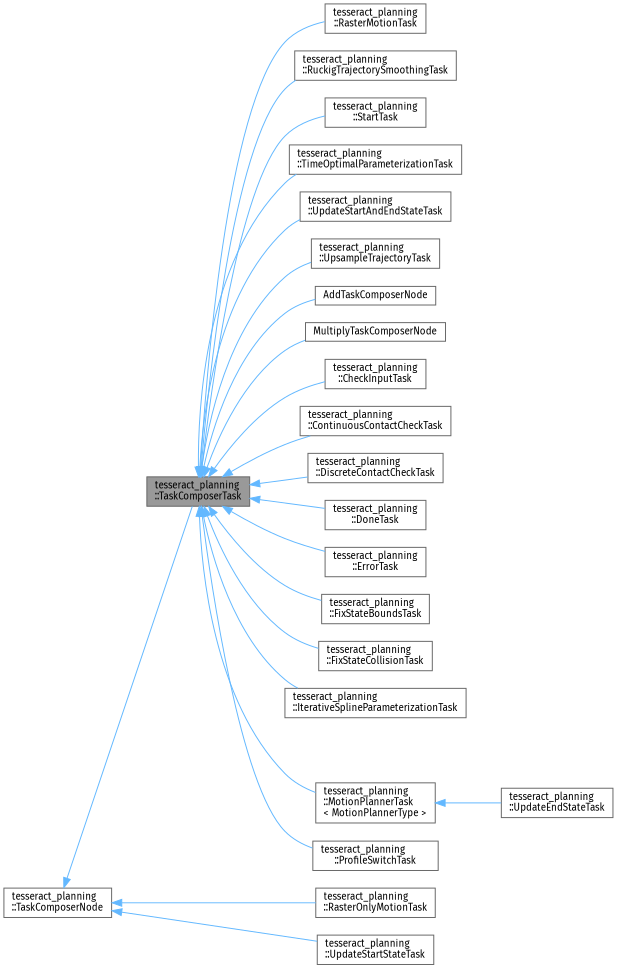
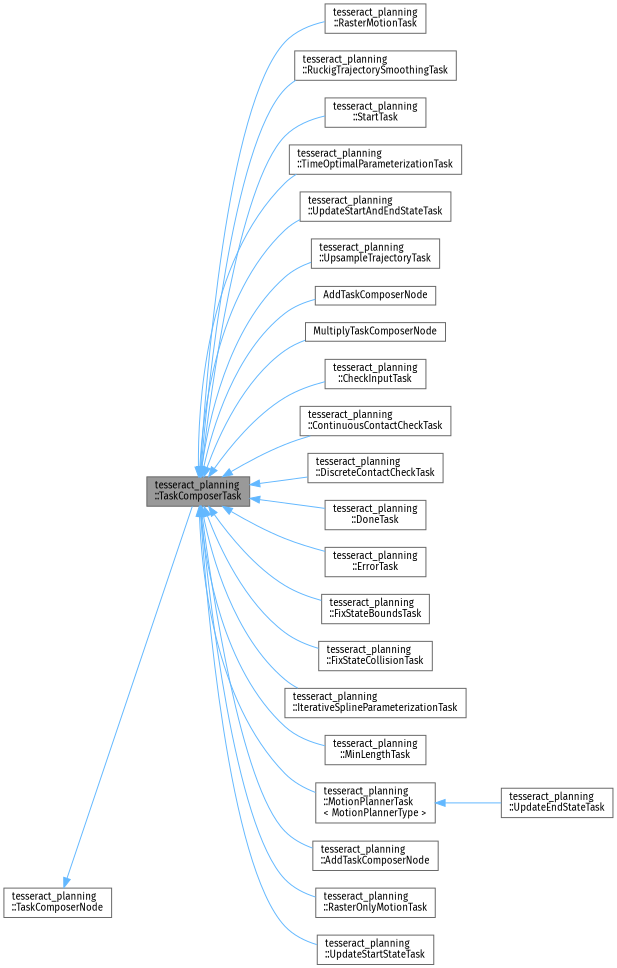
node "tesseract_planning ::MinLengthTask": added
node "tesseract_planning ::ProfileSwitchTask": label "tesseract_planning ::ProfileSwitchTask" -> "tesseract_planning ::AddTaskComposerNode"
edge "tesseract_planning ::RasterOnlyMotionTask" -> "tesseract_planning ::TaskComposerNode": now "tesseract_planning ::RasterOnlyMotionTask" -> "tesseract_planning ::TaskComposerTask"
edge "tesseract_planning ::UpdateStartStateTask" -> "tesseract_planning ::TaskComposerNode": now "tesseract_planning ::UpdateStartStateTask" -> "tesseract_planning ::TaskComposerTask"
